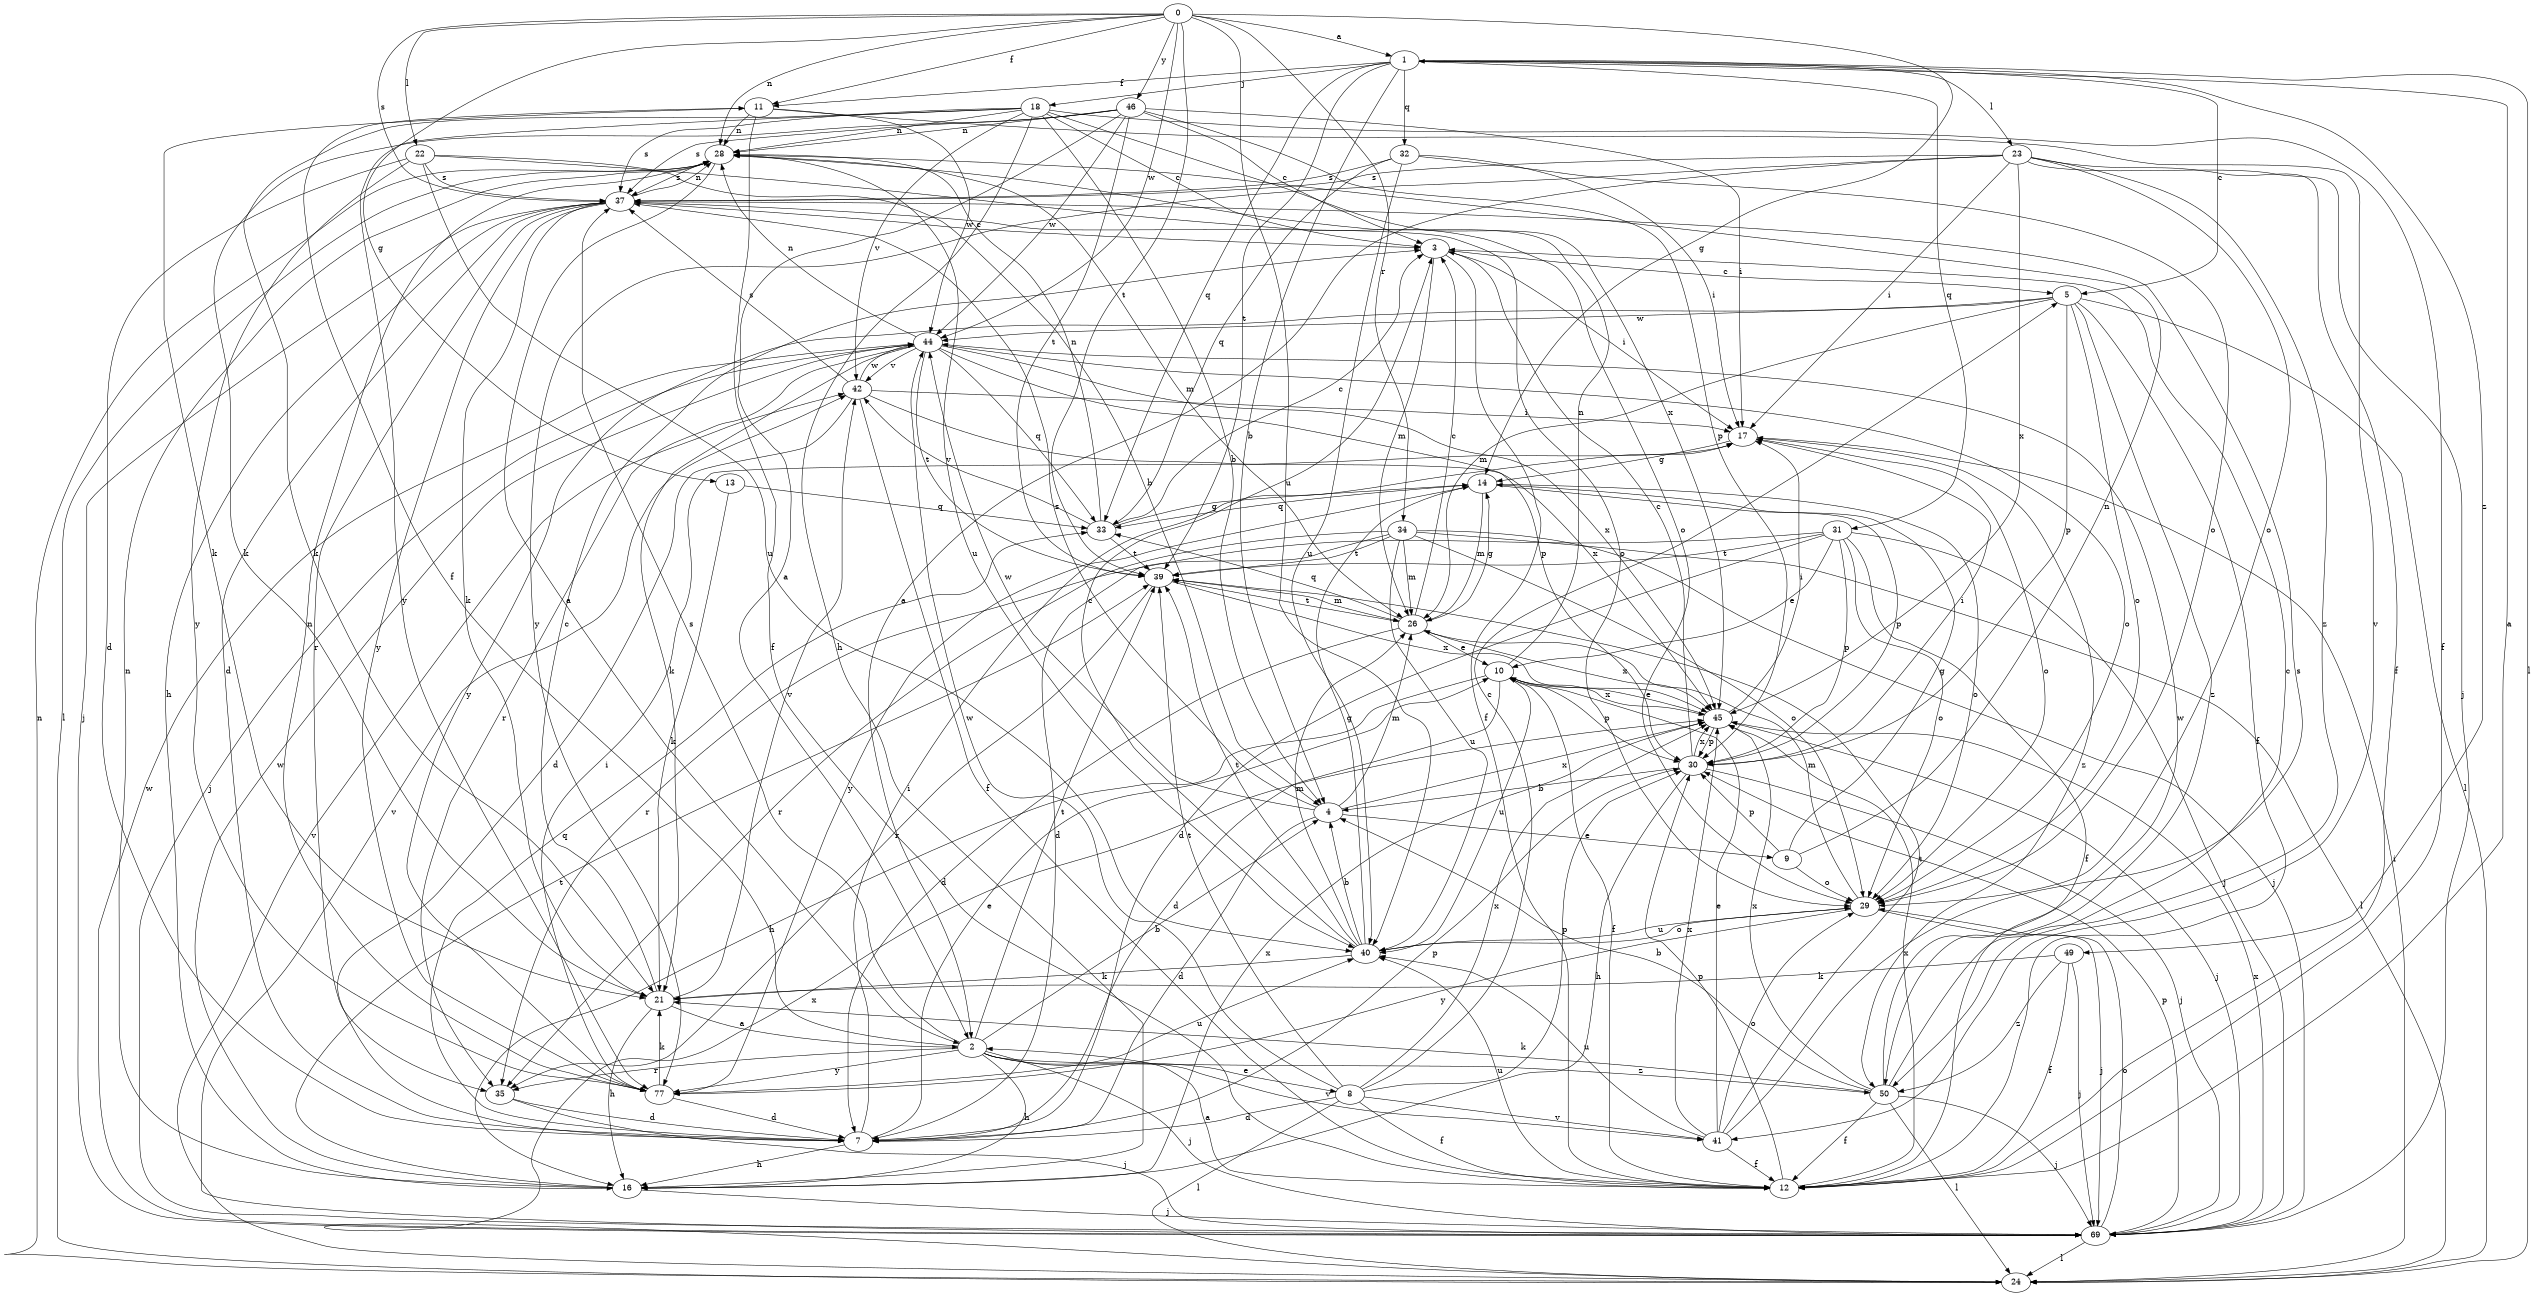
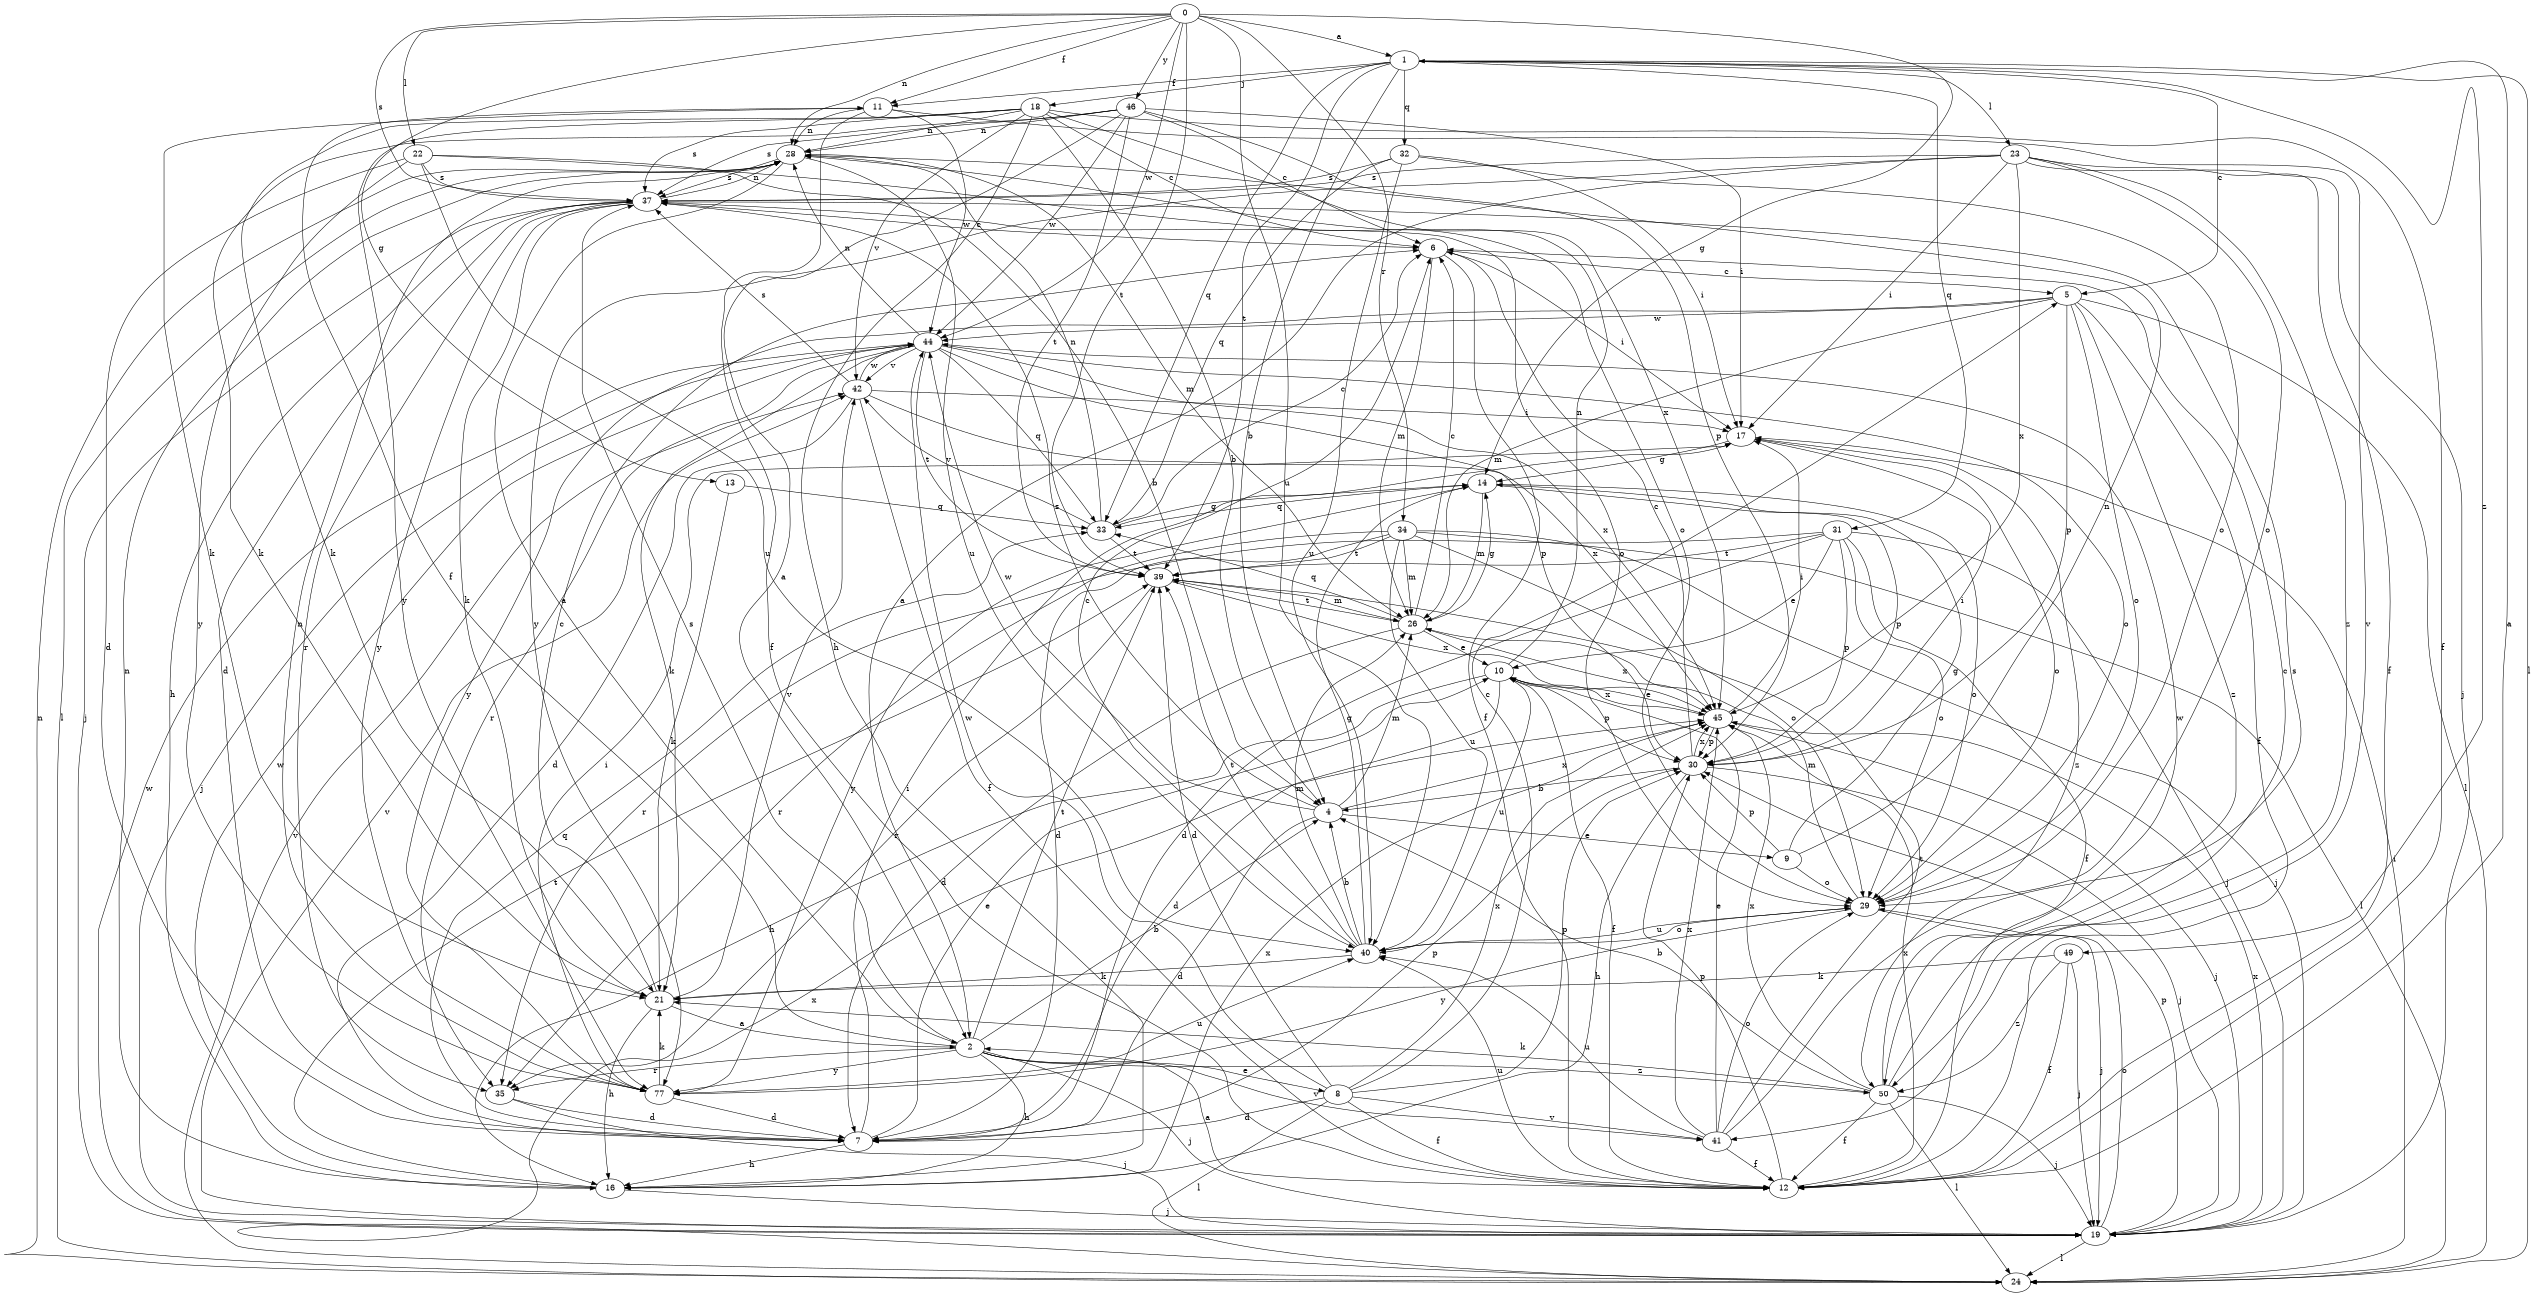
node "3": label "3" -> "6"
edge "8" -> "39": label "t" -> "d"
node "69": label "69" -> "19"
